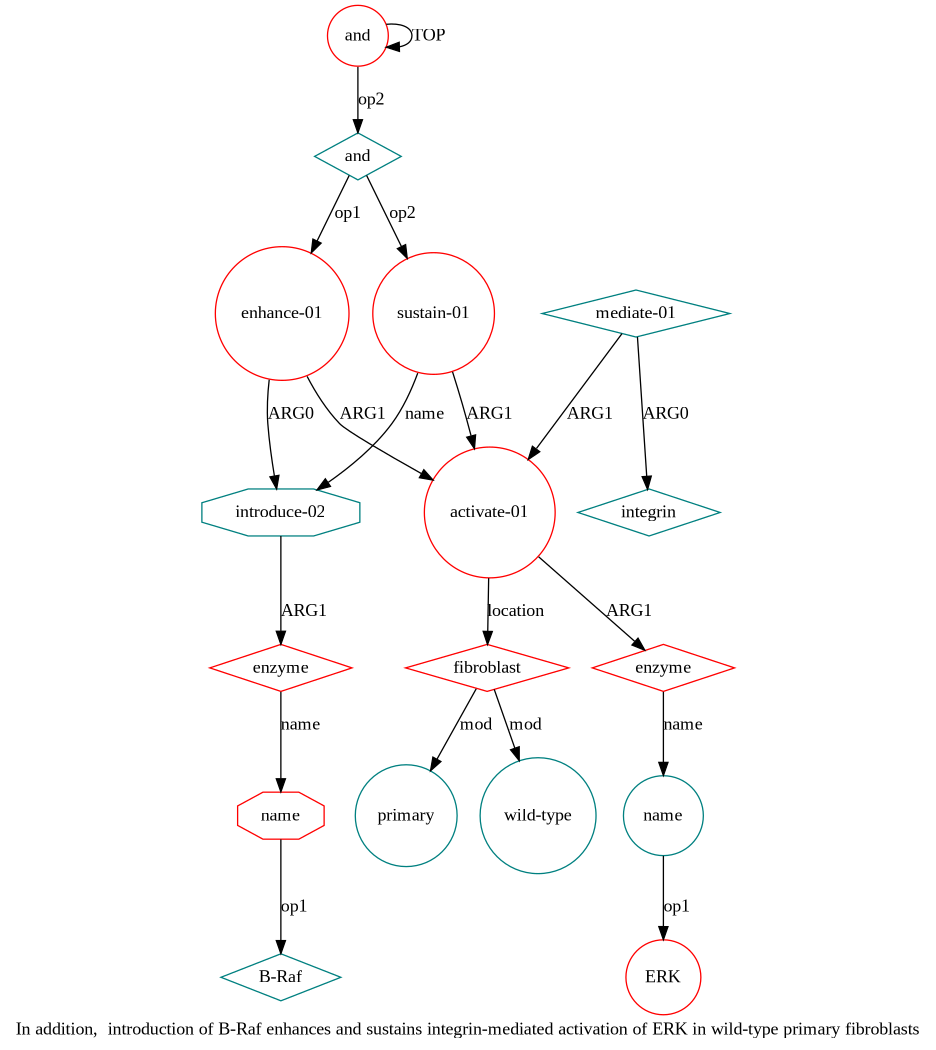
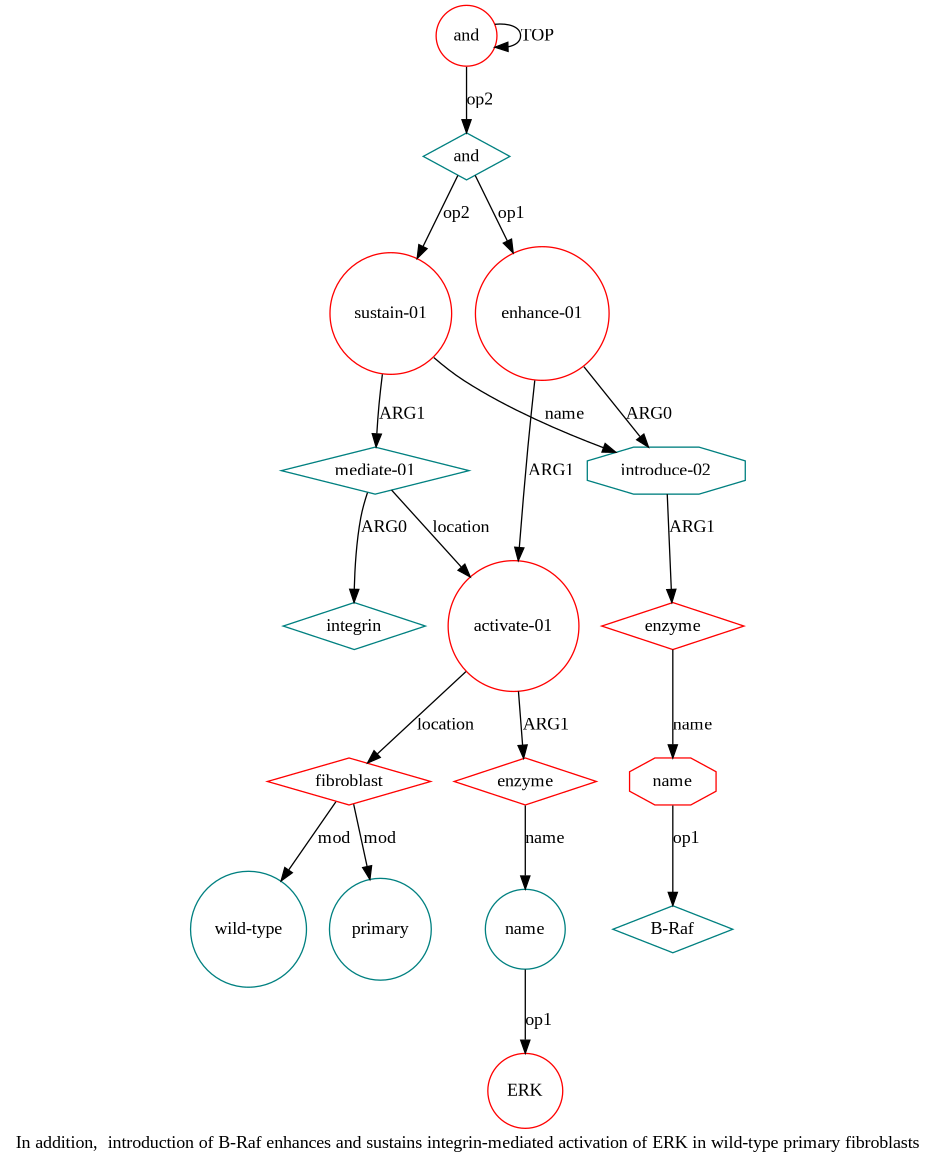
edge "sustain-01" -> "activate-01": now "sustain-01" -> "mediate-01"
edge "mediate-01" -> "activate-01": label "ARG1" -> "location"
